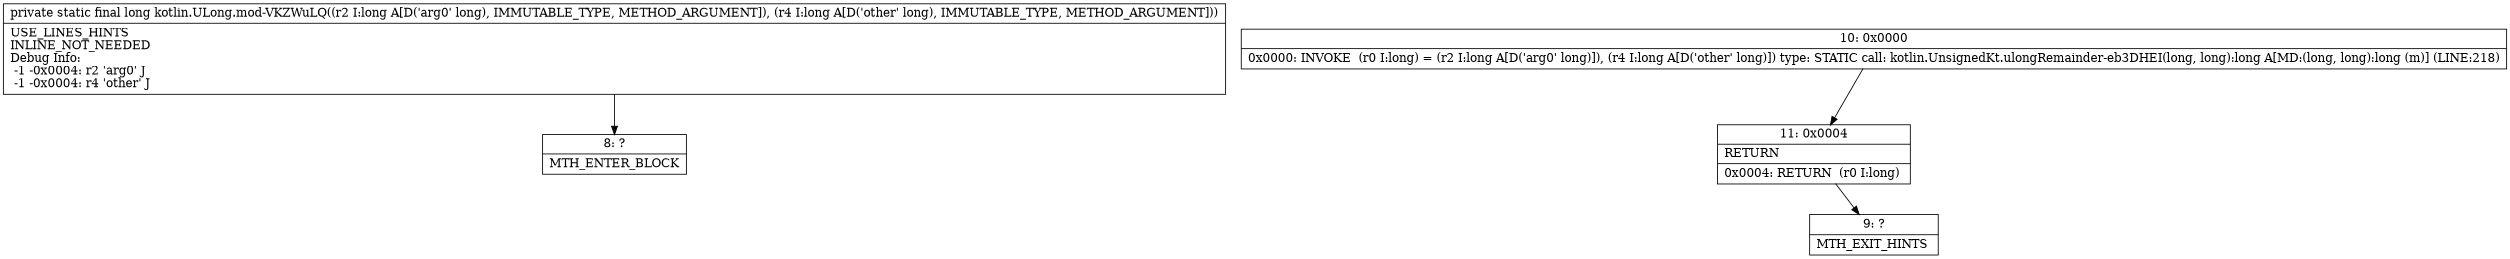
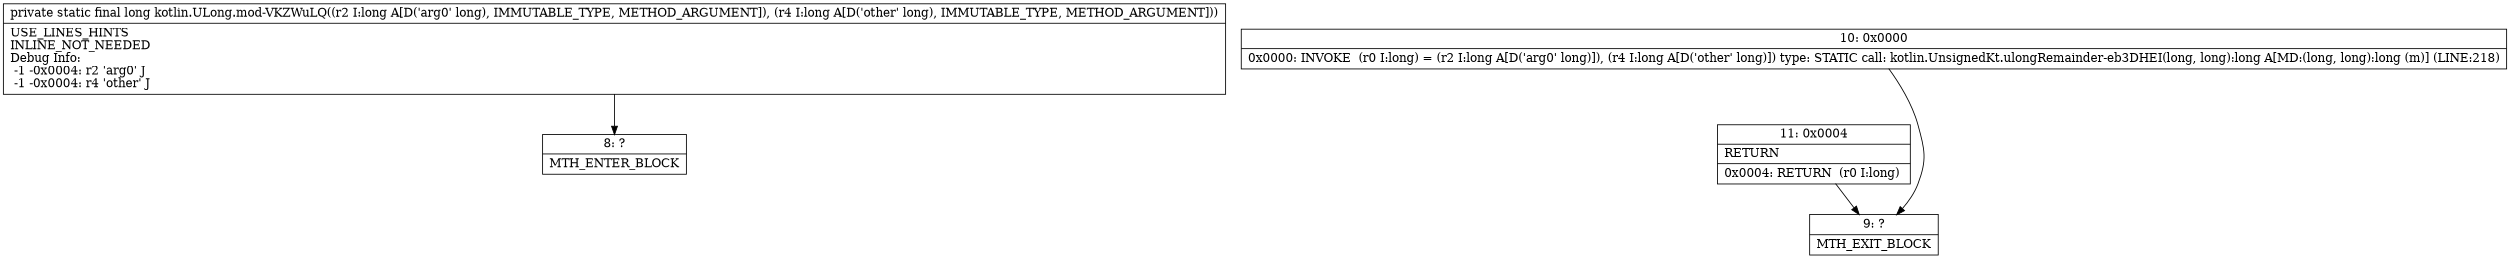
edge "10: 0x0000" -> "11: 0x0004": now "10: 0x0000" -> "9: ?"
node "9: ?": text "MTH_EXIT_HINTS" -> "MTH_EXIT_BLOCK"
